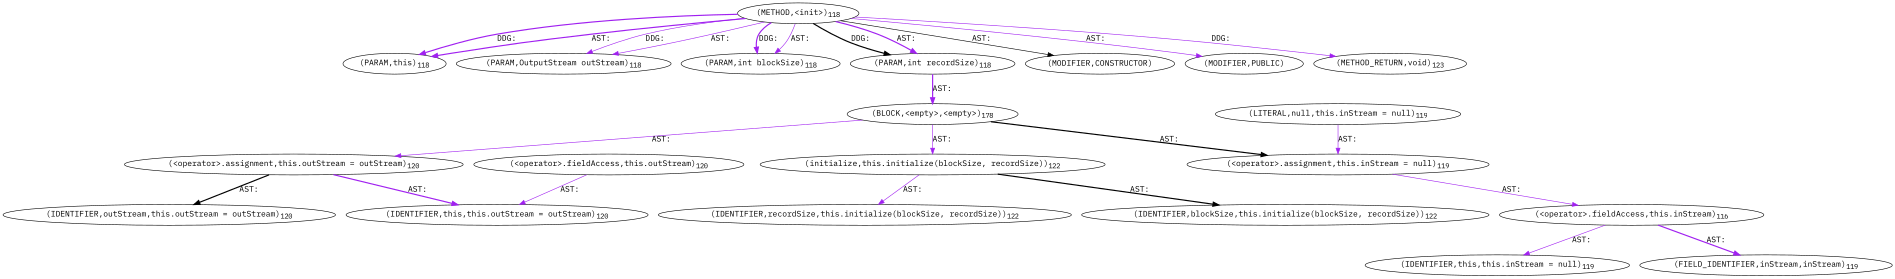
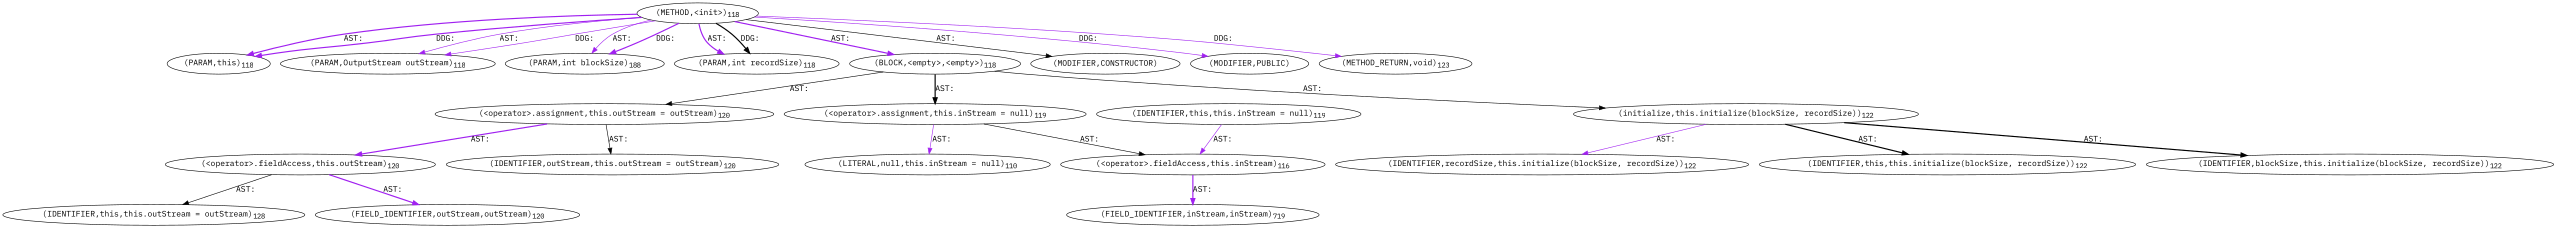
edge "(METHOD,<init>)" -> "(MODIFIER,PUBLIC)": label "AST: " -> "DDG: "
node "(PARAM,int blockSize)": text "118" -> "188"
edge "(PARAM,int recordSize)" -> "(BLOCK,<empty>,<empty>)": now "(METHOD,<init>)" -> "(BLOCK,<empty>,<empty>)"
node "(BLOCK,<empty>,<empty>)": text "178" -> "118"
node "(LITERAL,null,this.inStream = null)": text "119" -> "110"
edge "(BLOCK,<empty>,<empty>)" -> "(initialize,this.initialize(blockSize, recordSize))": color purple -> black
edge "(LITERAL,null,this.inStream = null)" -> "(<operator>.assignment,this.inStream = null)": reversed
edge "(BLOCK,<empty>,<empty>)" -> "(<operator>.assignment,this.outStream = outStream)": color purple -> black
node "(IDENTIFIER,this,this.initialize(blockSize, recordSize))": added
edge "(<operator>.fieldAccess,this.outStream)" -> "(IDENTIFIER,this,this.outStream = outStream)": color purple -> black
edge "(<operator>.assignment,this.outStream = outStream)" -> "(IDENTIFIER,outStream,this.outStream = outStream)": style bold -> solid
edge "(<operator>.assignment,this.outStream = outStream)" -> "(IDENTIFIER,this,this.outStream = outStream)": now "(<operator>.assignment,this.outStream = outStream)" -> "(<operator>.fieldAccess,this.outStream)"
edge "(<operator>.assignment,this.inStream = null)" -> "(<operator>.fieldAccess,this.inStream)": color purple -> black
node "(IDENTIFIER,this,this.outStream = outStream)": text "120" -> "128"
node "(FIELD_IDENTIFIER,outStream,outStream)": added
edge "(<operator>.fieldAccess,this.inStream)" -> "(IDENTIFIER,this,this.inStream = null)": reversed
node "(FIELD_IDENTIFIER,inStream,inStream)": text "119" -> "719"
